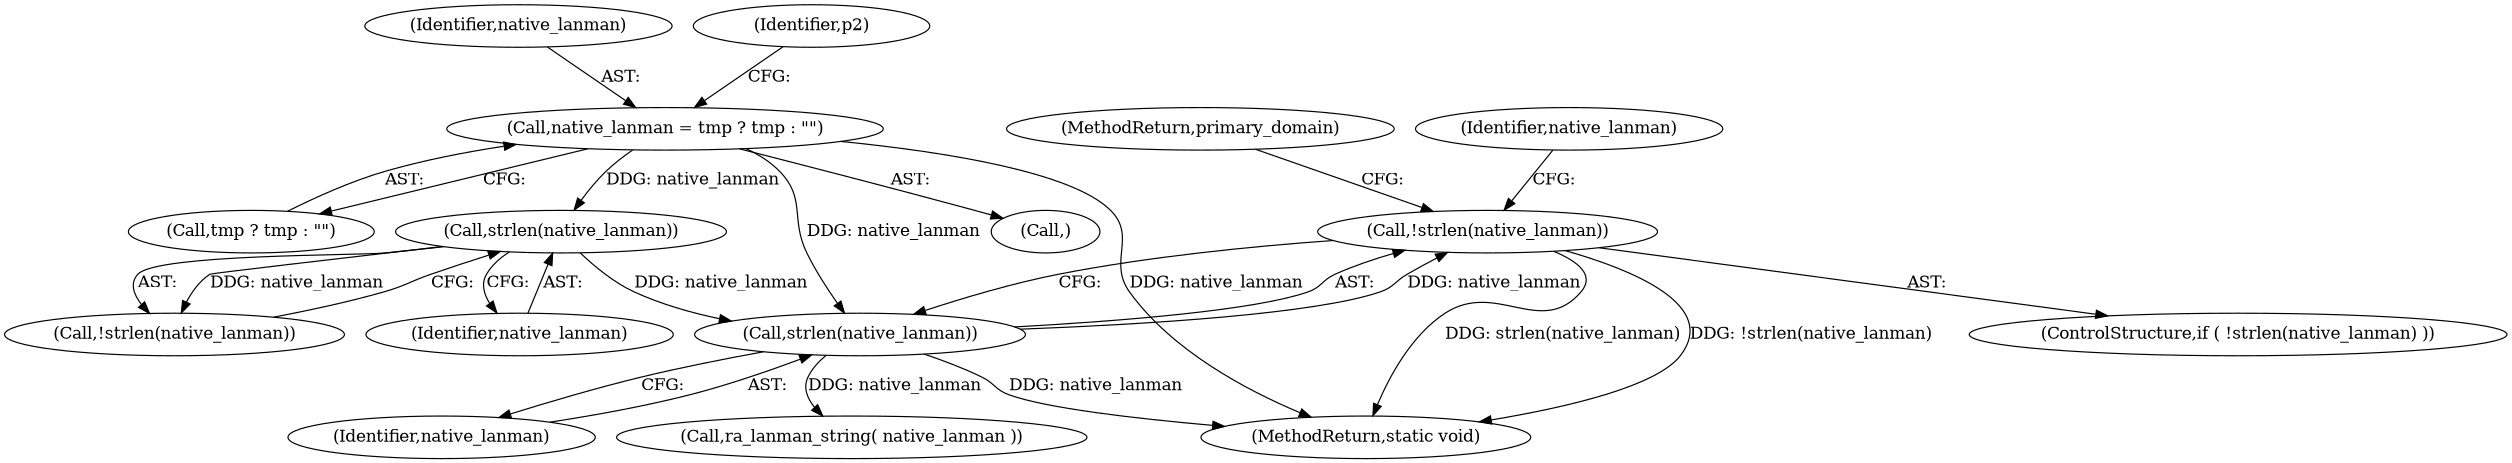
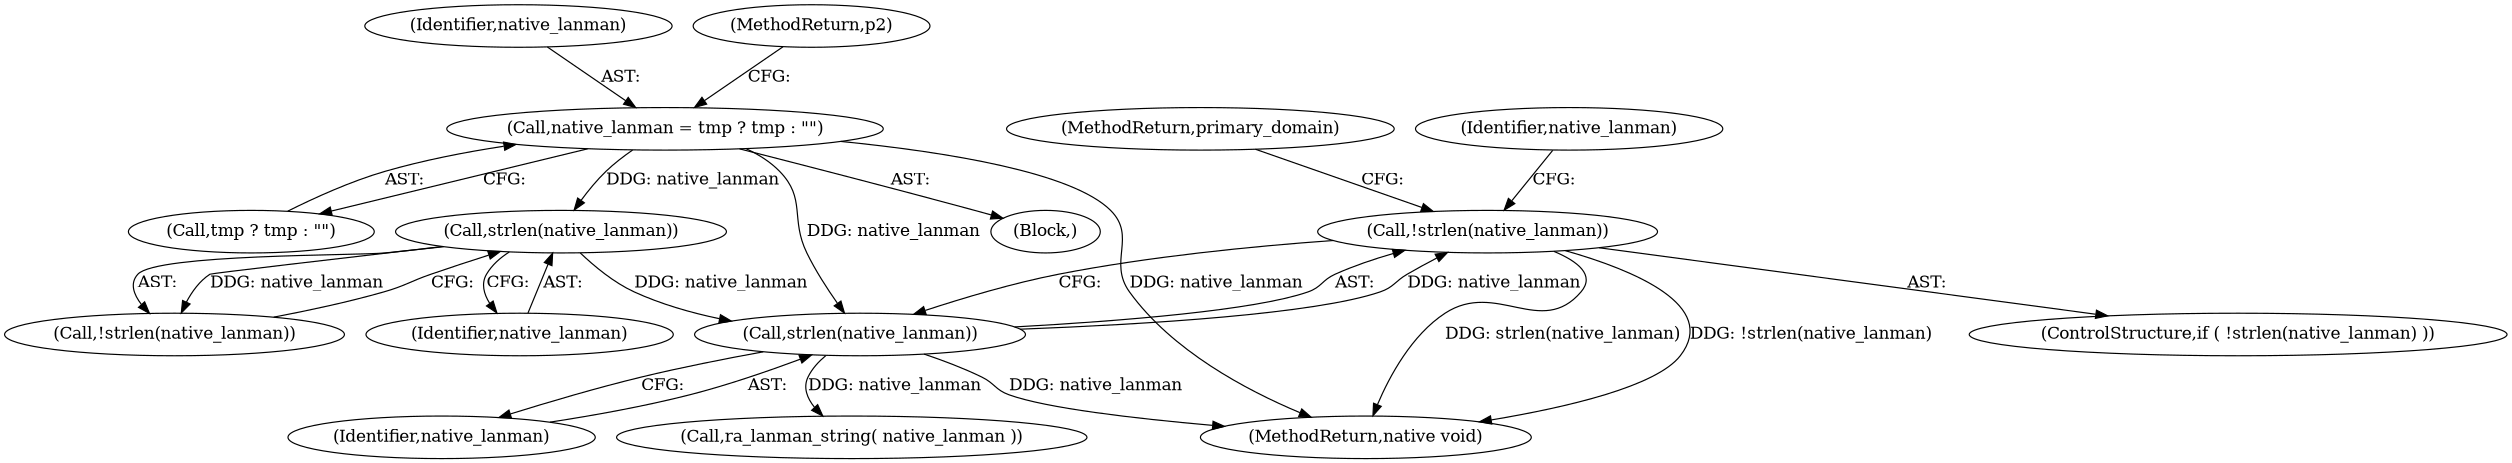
node "(Identifier,p2)": label "(Identifier,p2)" -> "(MethodReturn,p2)"
node "(Call,)": label "(Call,)" -> "(Block,)"
node "(MethodReturn,static void)": label "(MethodReturn,static void)" -> "(MethodReturn,native void)"
